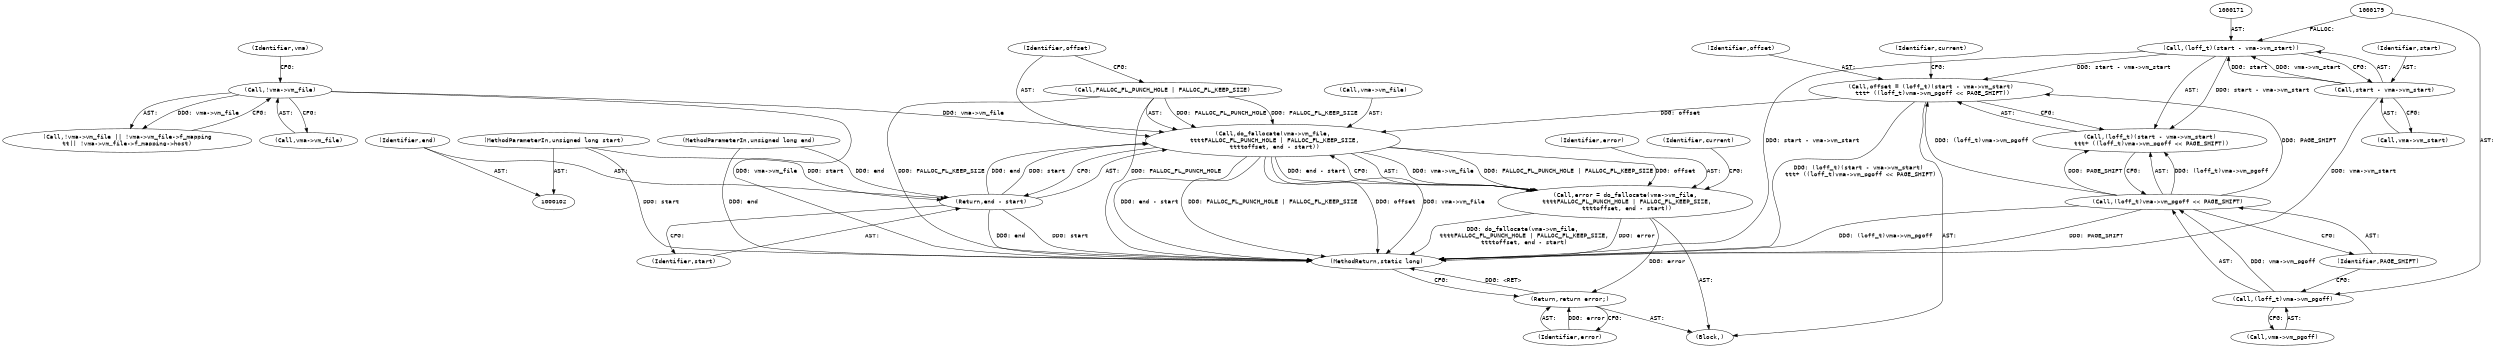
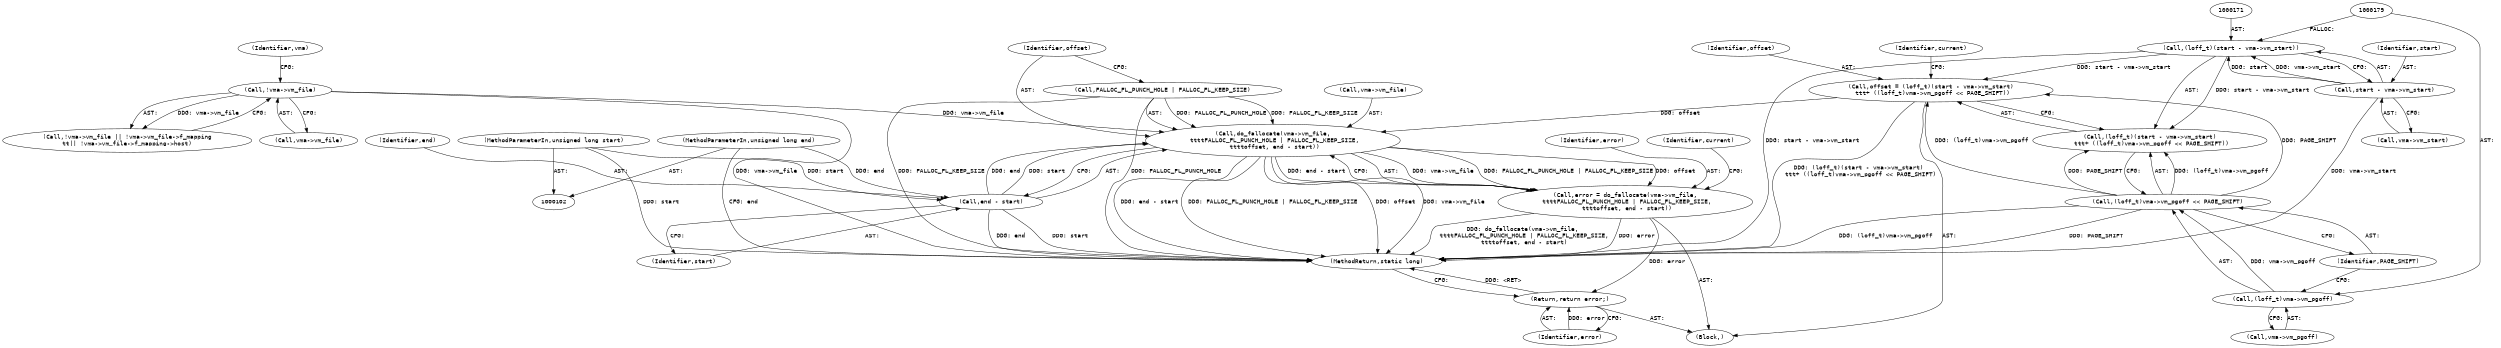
edge "(Identifier,end)" -> "1000102": now "(MethodParameterIn,unsigned long end)" -> "1000102"
edge "(MethodParameterIn,unsigned long end)" -> "(MethodReturn,static long)": label "DDG: end" -> "CFG: end"
node "(Return,end - start)": label "(Return,end - start)" -> "(Call,end - start)"
